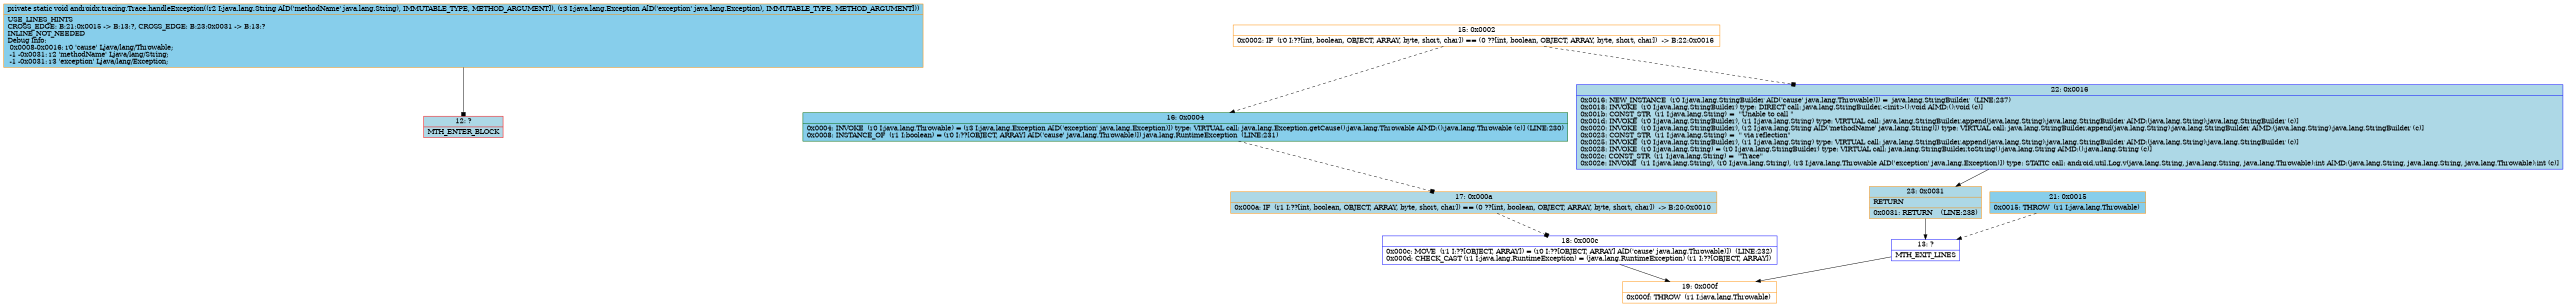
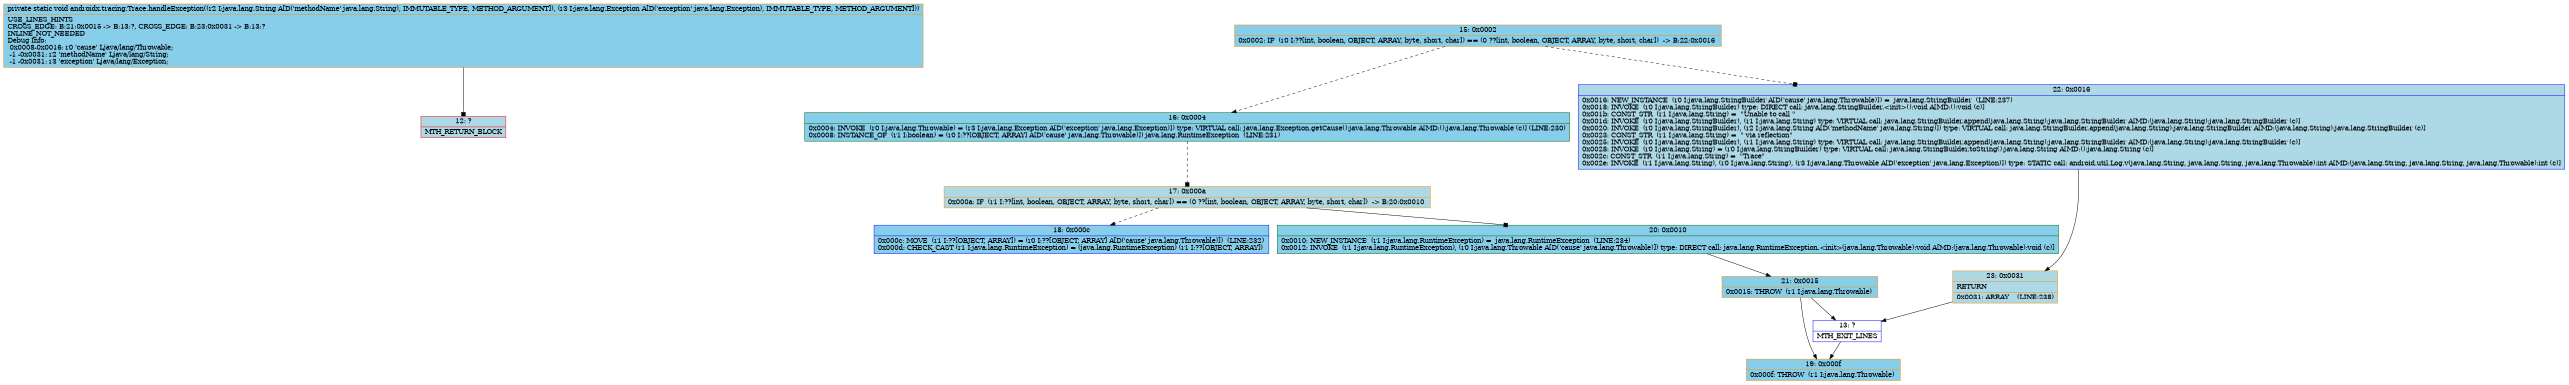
node "15: 0x0002": fillcolor white -> skyblue
node "12: ?": text "MTH_ENTER_BLOCK" -> "MTH_RETURN_BLOCK"
node "23: 0x0031": text "0x0031: RETURN    (LINE:238)" -> "0x0031: ARRAY    (LINE:238)"
edge "17: 0x000a" -> "18: 0x000c": arrowhead box -> normal
edge "21: 0x0015" -> "13: ?": style dashed -> solid
node "20: 0x0010": added
node "18: 0x000c": fillcolor white -> skyblue
edge "18: 0x000c" -> "19: 0x000f": now "21: 0x0015" -> "19: 0x000f"
node "19: 0x000f": fillcolor white -> skyblue
